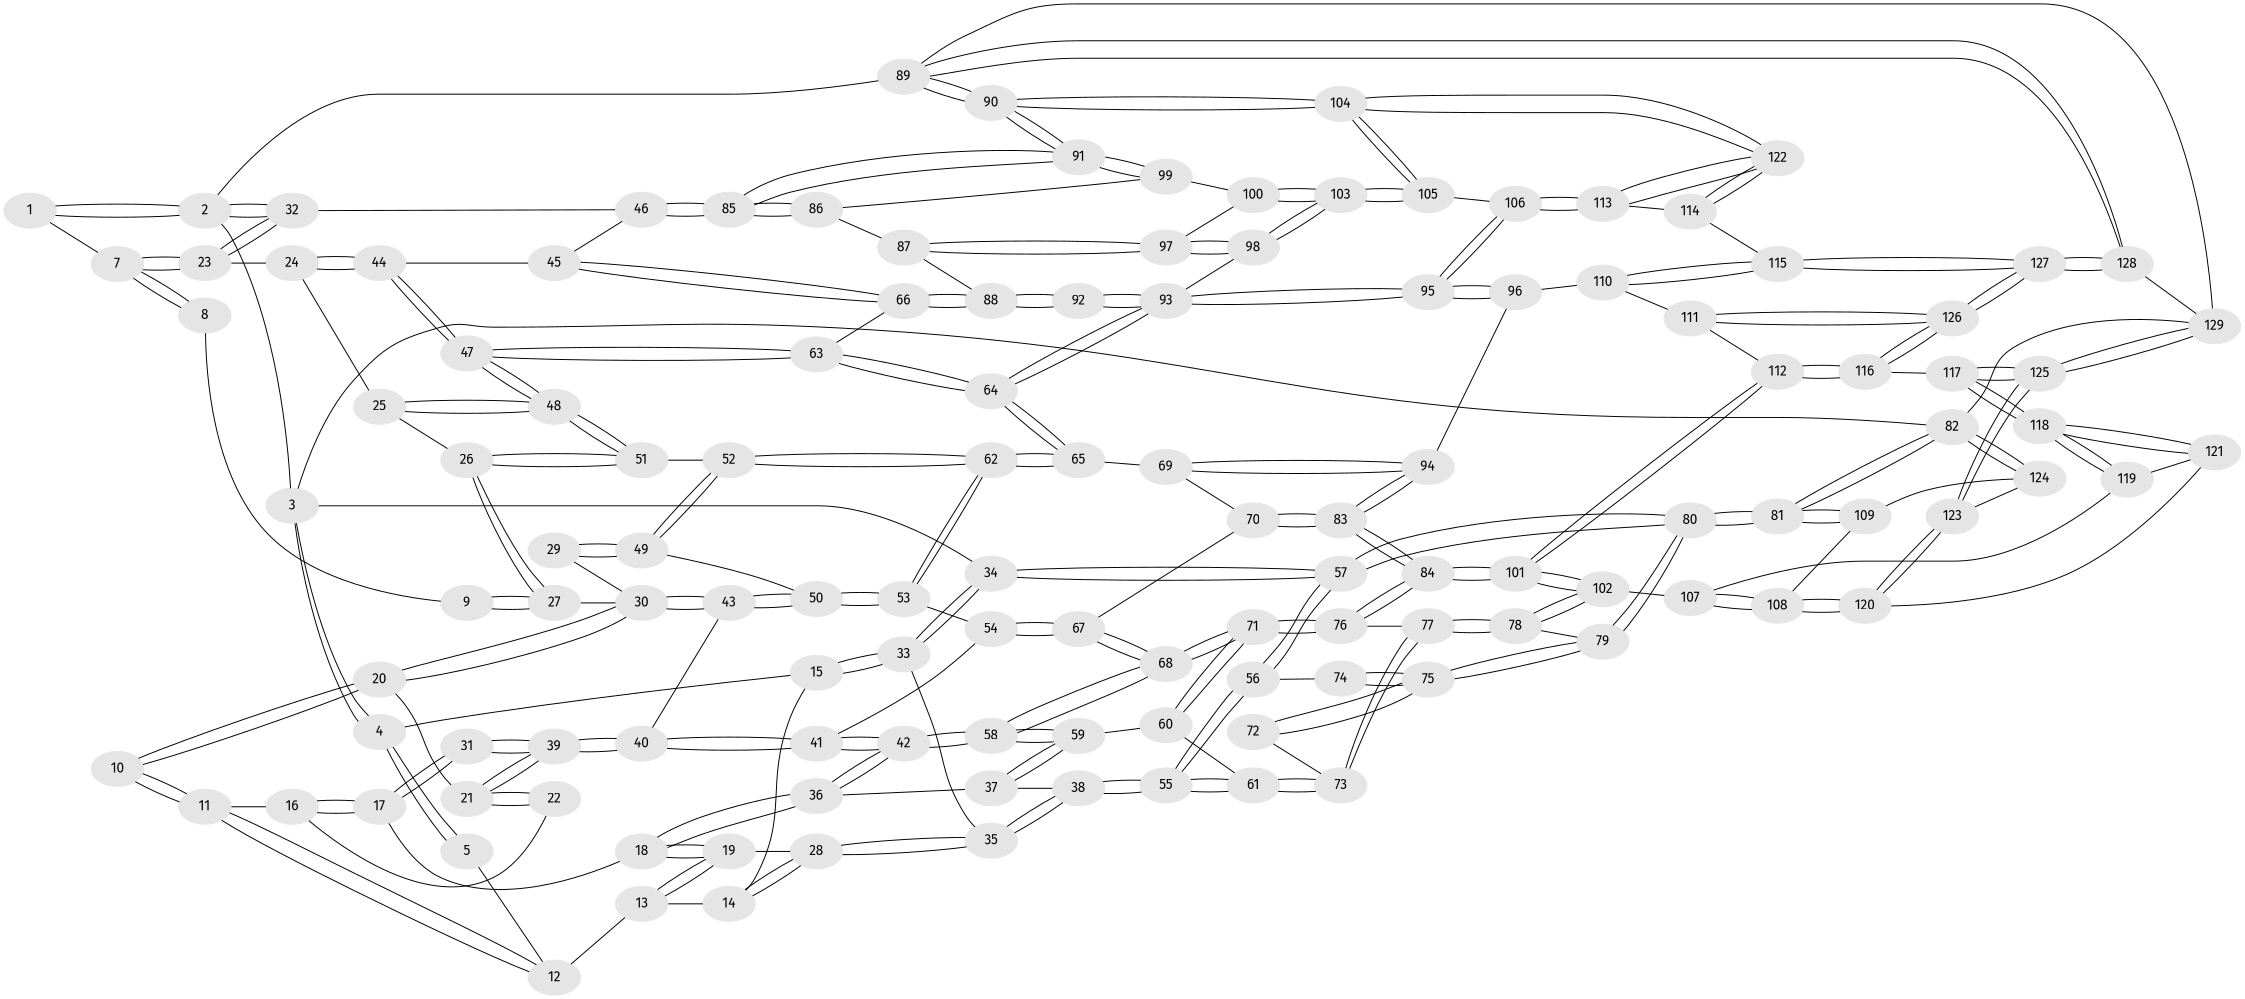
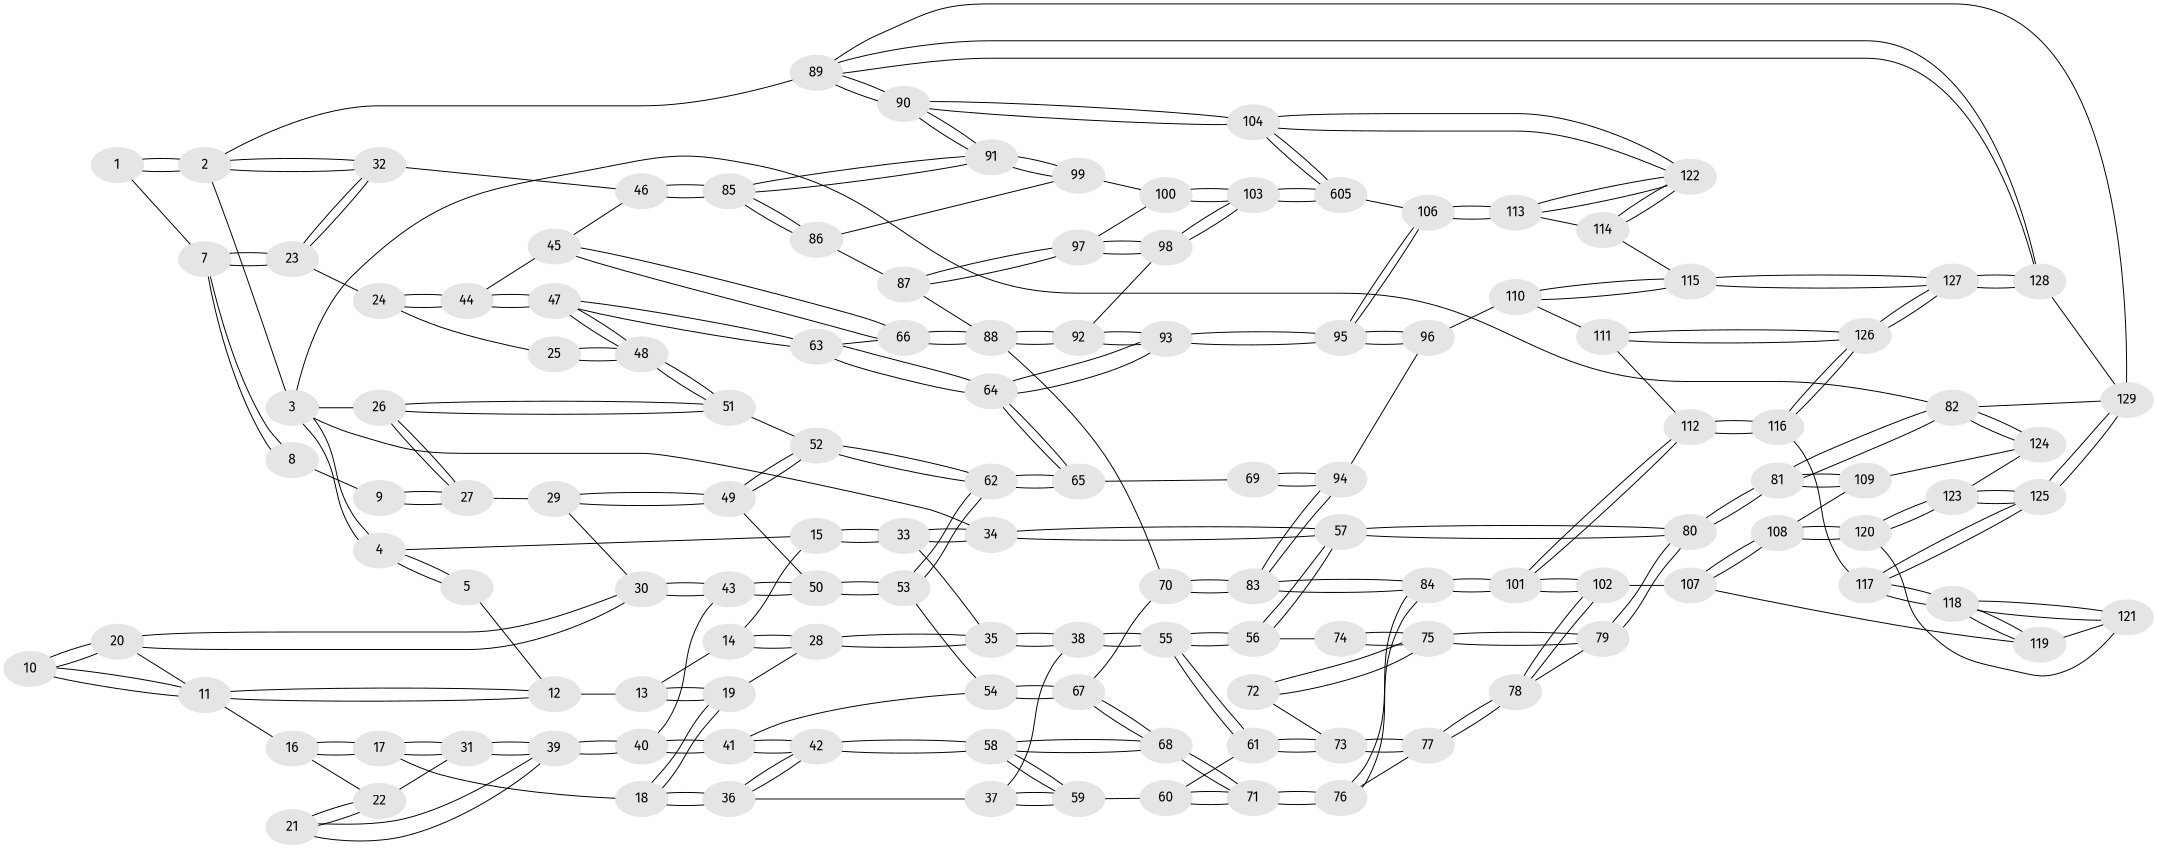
node "105": label "105" -> "605"
edge "98" -- "93": now "98" -- "92"
edge "25" -- "26": now "3" -- "26"
edge "69" -- "70": now "88" -- "70"
edge "27" -- "30": now "27" -- "29"
edge "20" -- "21": now "20" -- "11"
edge "31" -- "22": added
